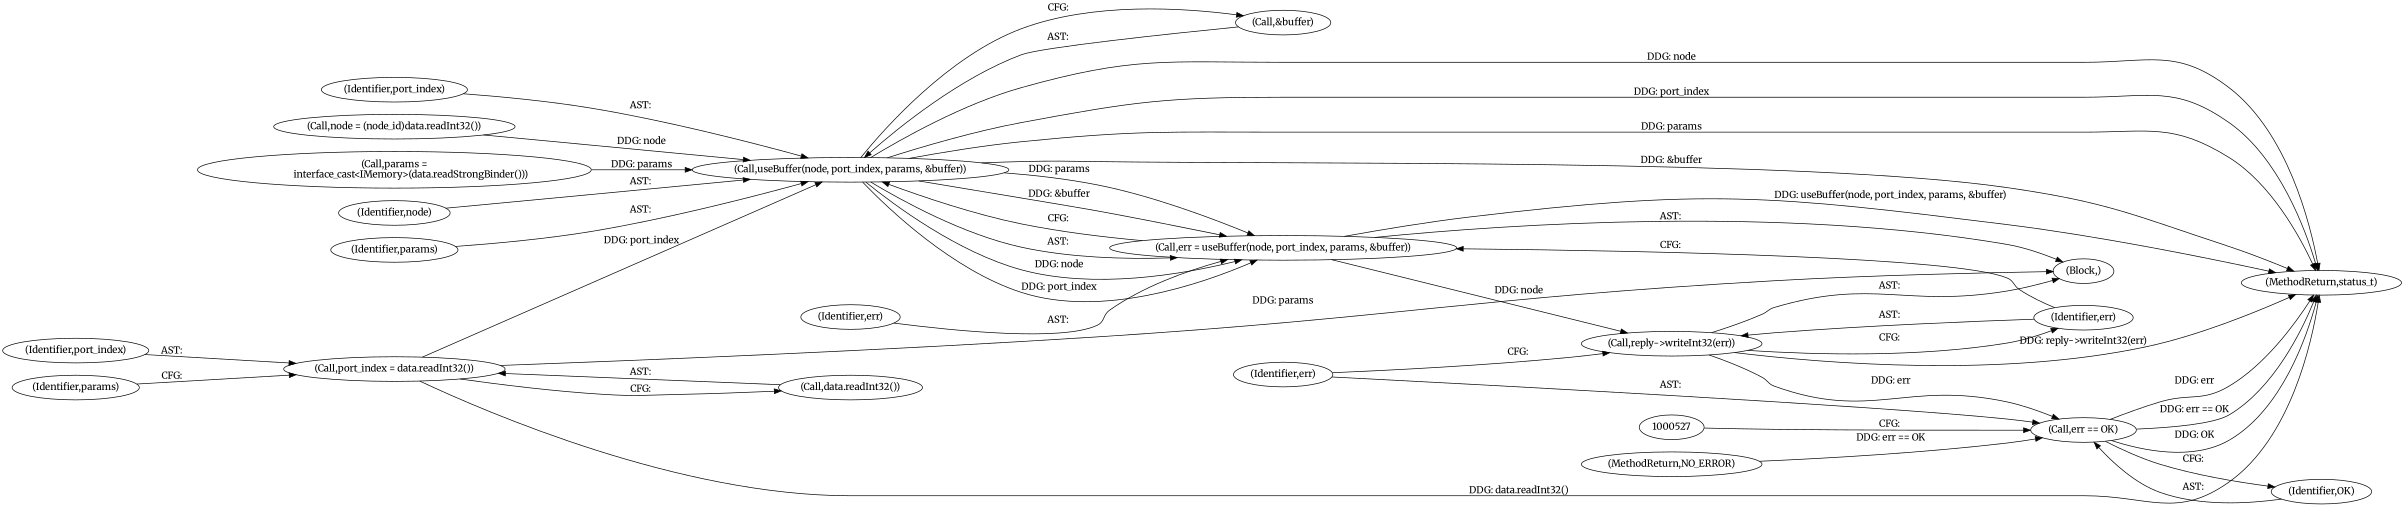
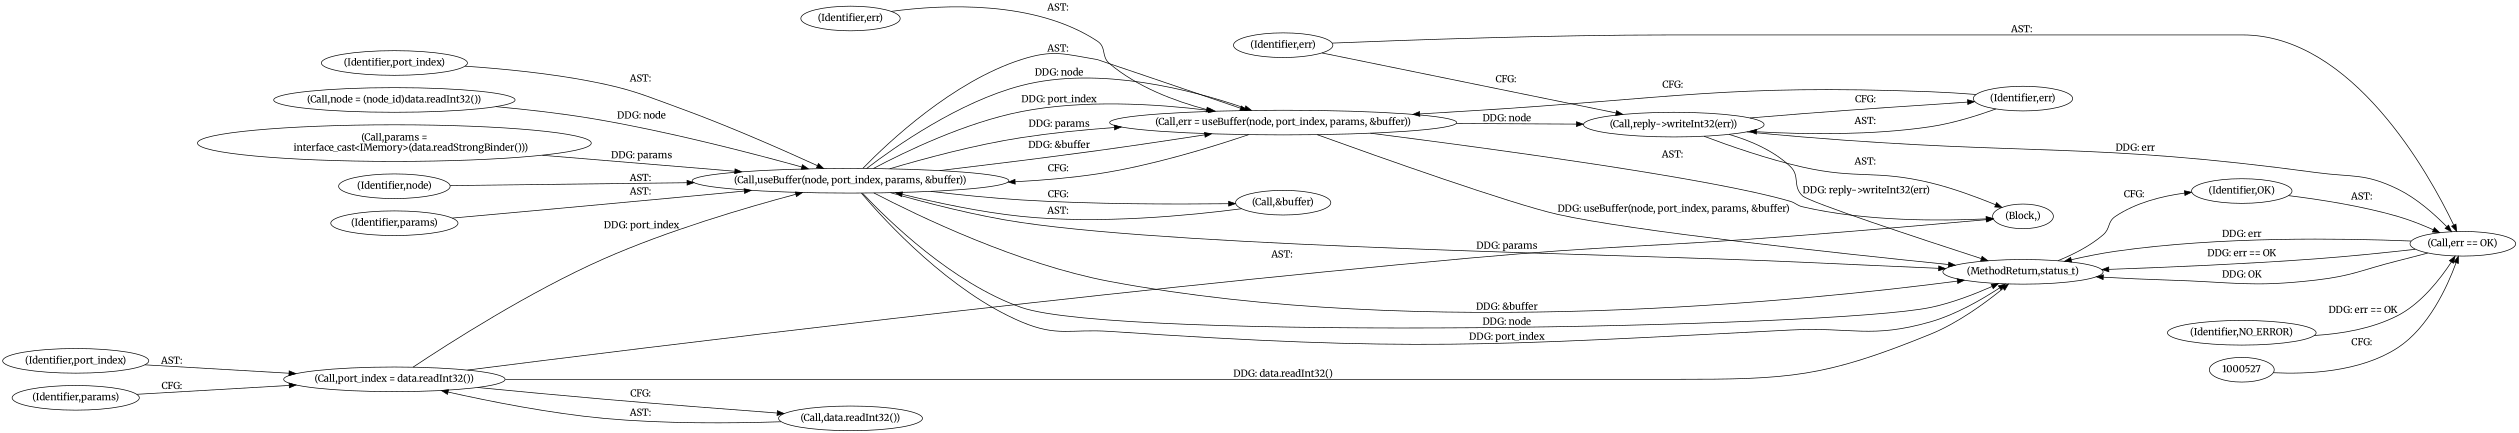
edge "(Call,port_index = data.readInt32())" -> "(Block,)": label "DDG: params" -> "AST: "
node "(MethodReturn,NO_ERROR)": label "(MethodReturn,NO_ERROR)" -> "(Identifier,NO_ERROR)"
edge "(Call,err == OK)" -> "(Identifier,OK)": now "(MethodReturn,status_t)" -> "(Identifier,OK)"
